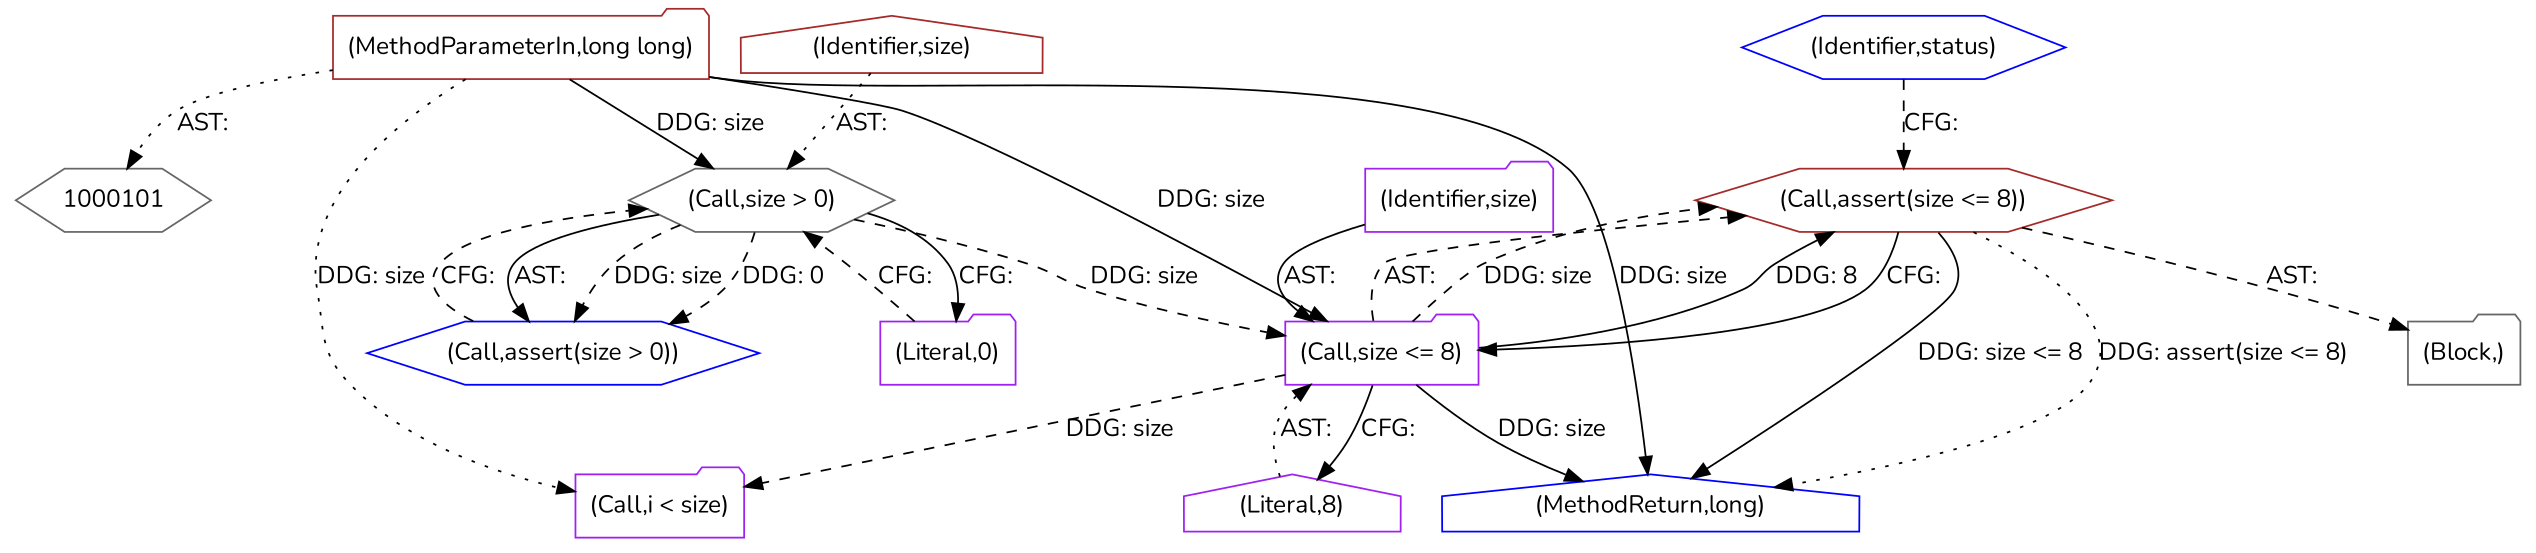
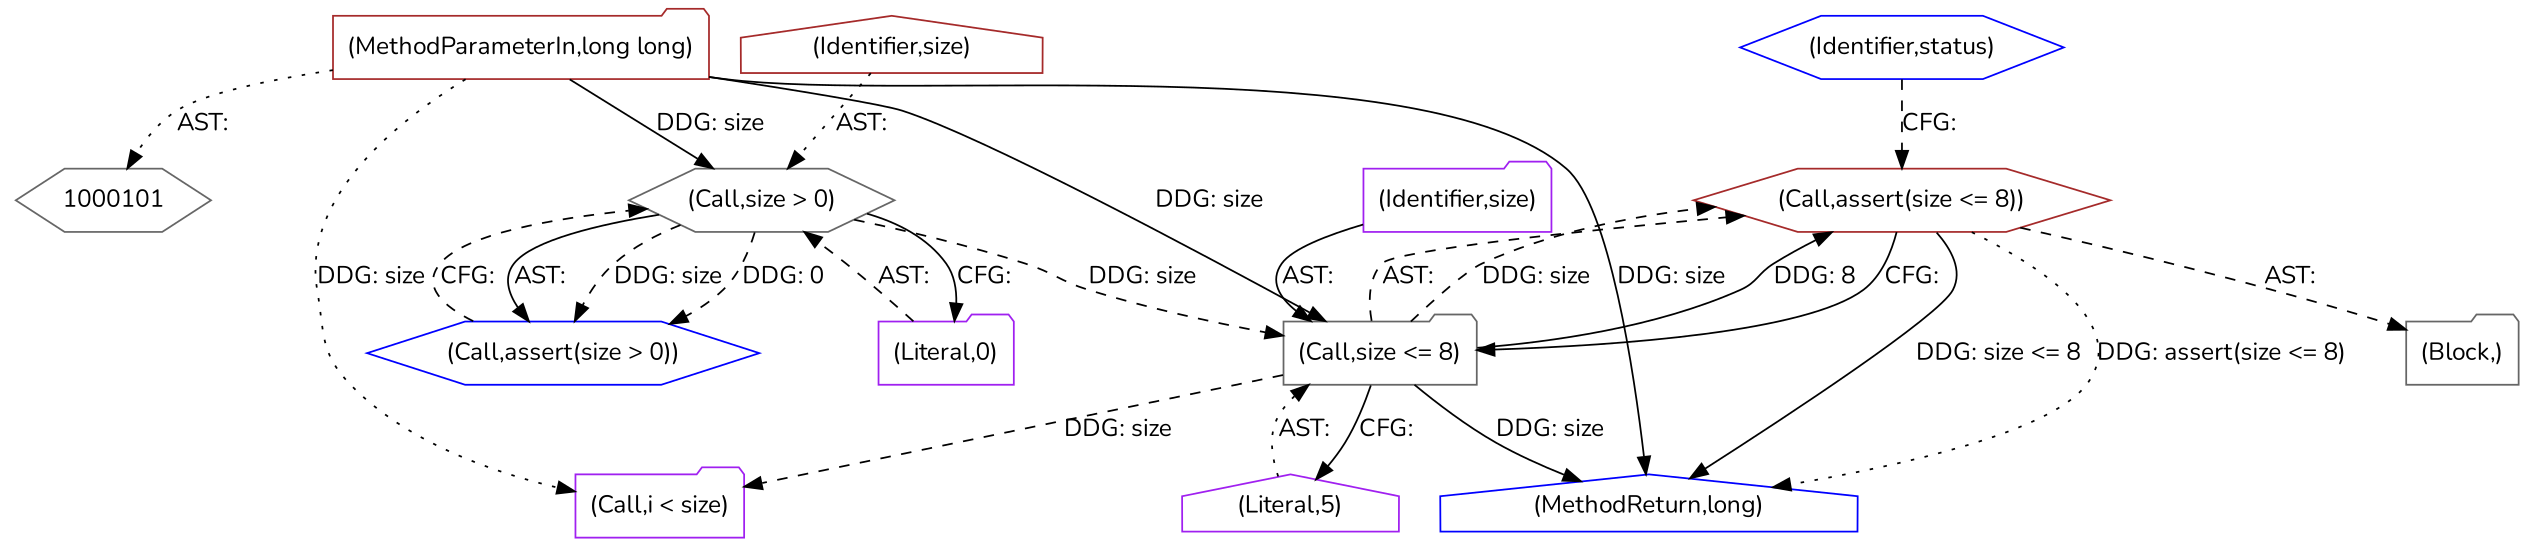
edge "(Literal,0)" -> "(Call,size > 0)": label "CFG: " -> "AST: "
node "(Call,size <= 8)": color purple -> gray40
node "(Literal,8)": label "(Literal,8)" -> "(Literal,5)"
